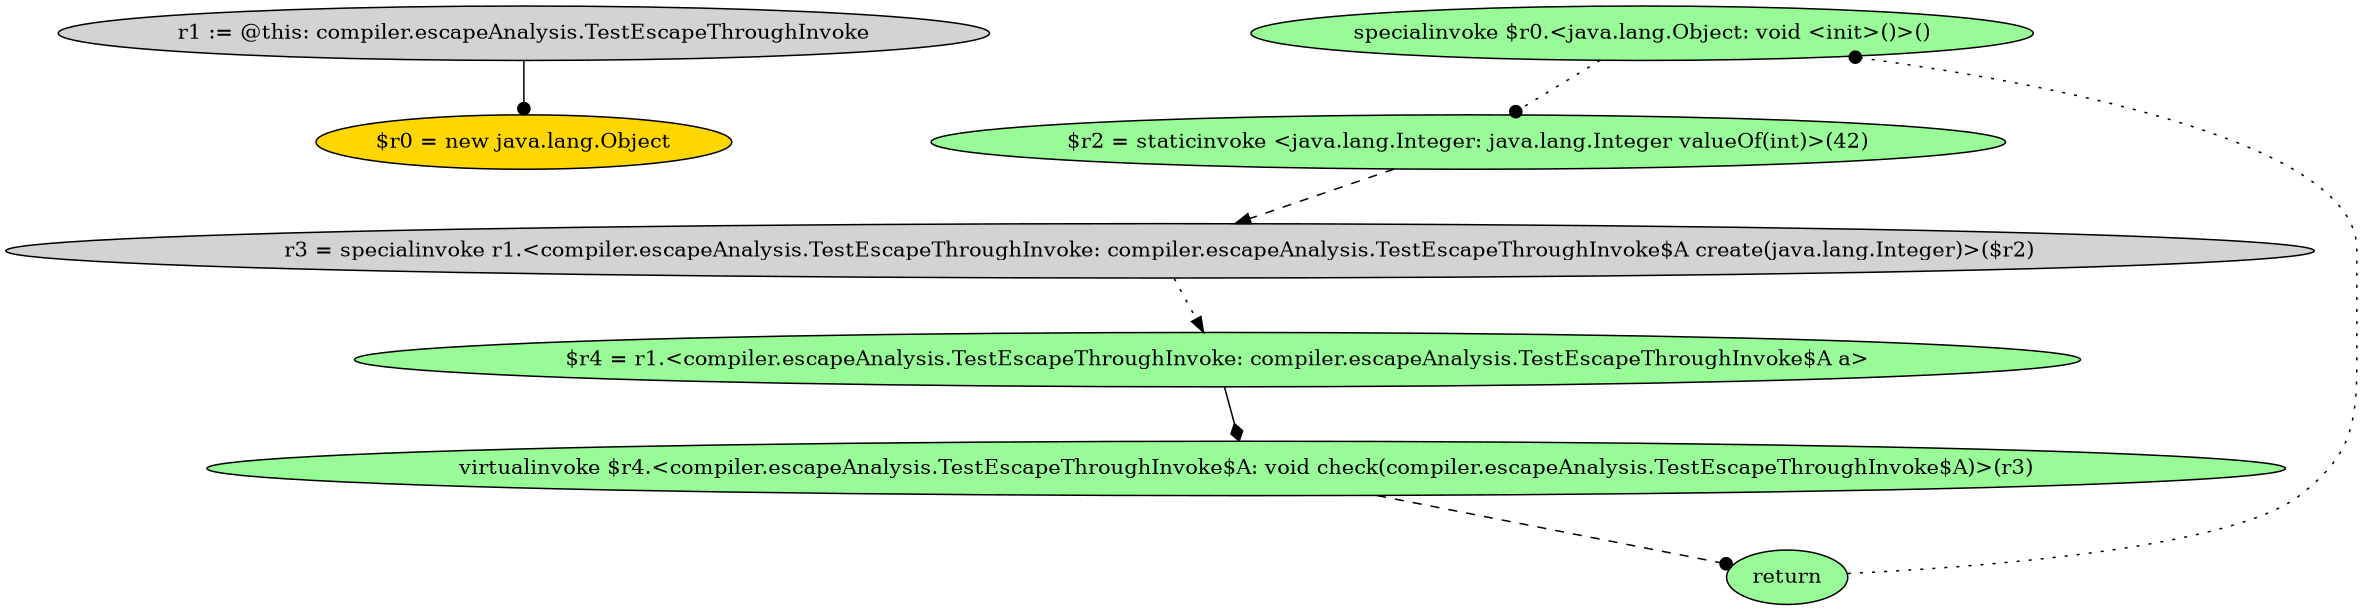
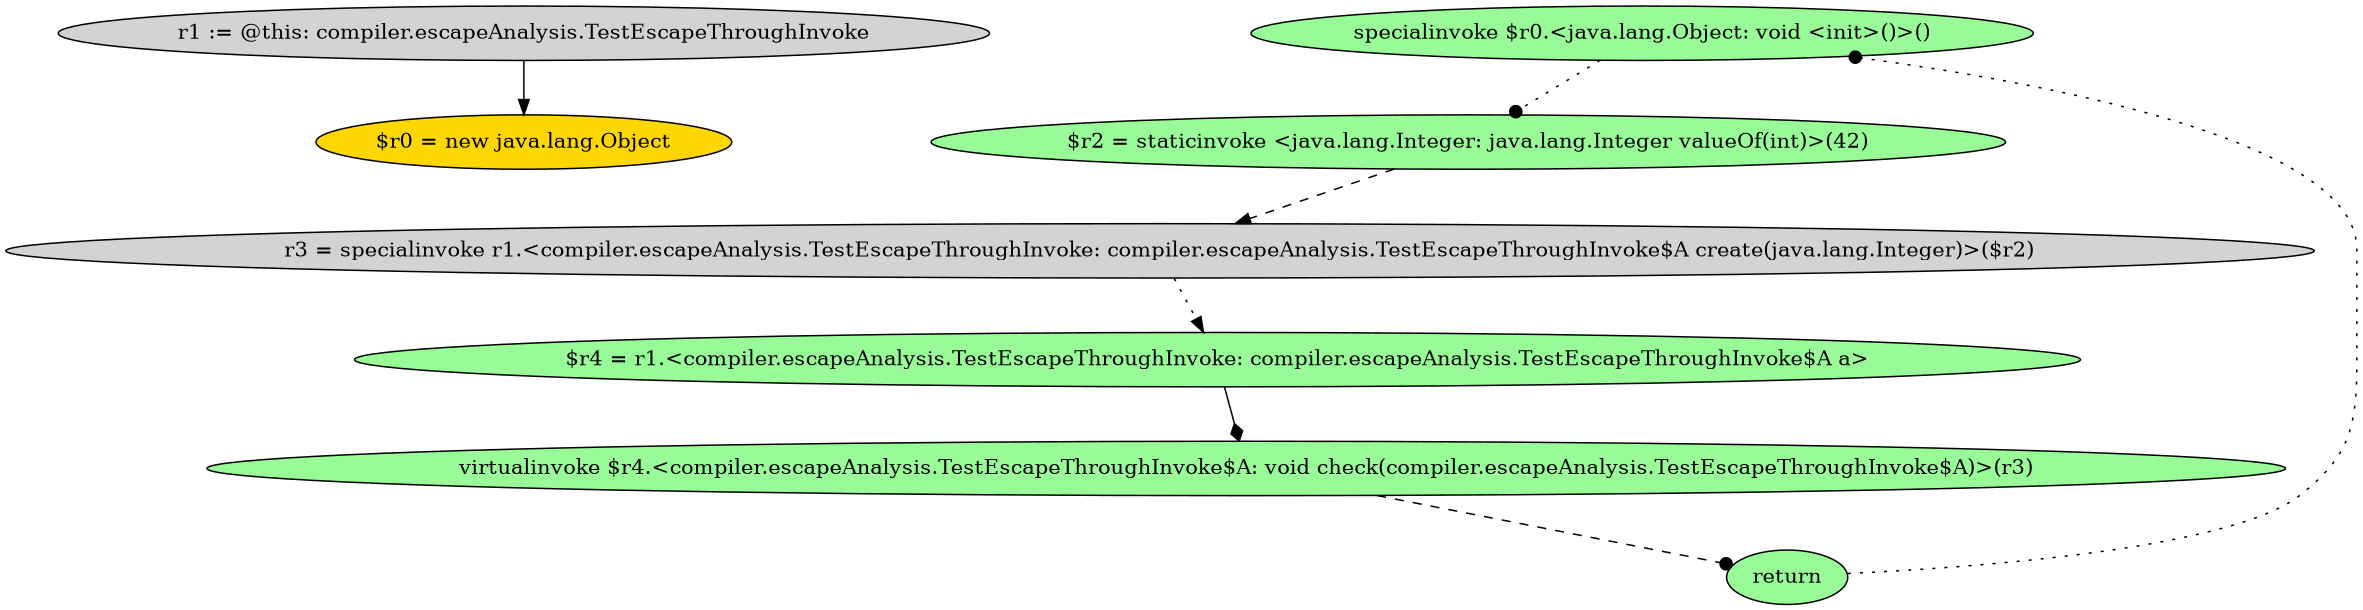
edge "r1 := @this: compiler.escapeAnalysis.TestEscapeThroughInvoke" -> "$r0 = new java.lang.Object": arrowhead dot -> normal
